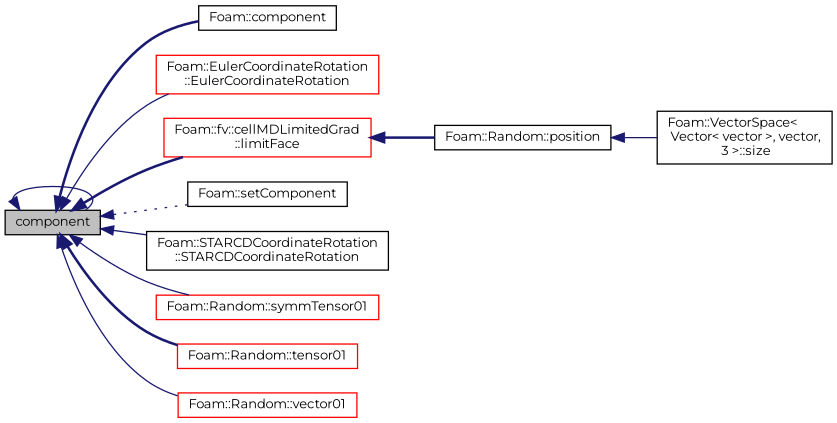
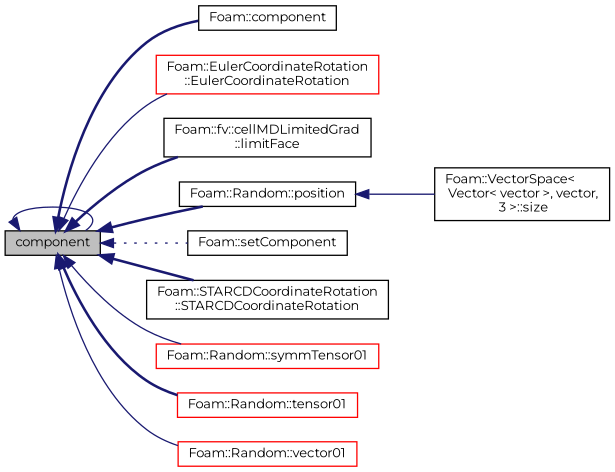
node "Foam::fv::cellMDLimitedGrad ::limitFace": color red -> black
edge "Foam::Random::position" -> "Foam::fv::cellMDLimitedGrad ::limitFace": now "Foam::Random::position" -> "component"
edge "Foam::STARCDCoordinateRotation ::STARCDCoordinateRotation" -> "component": style solid -> bold
